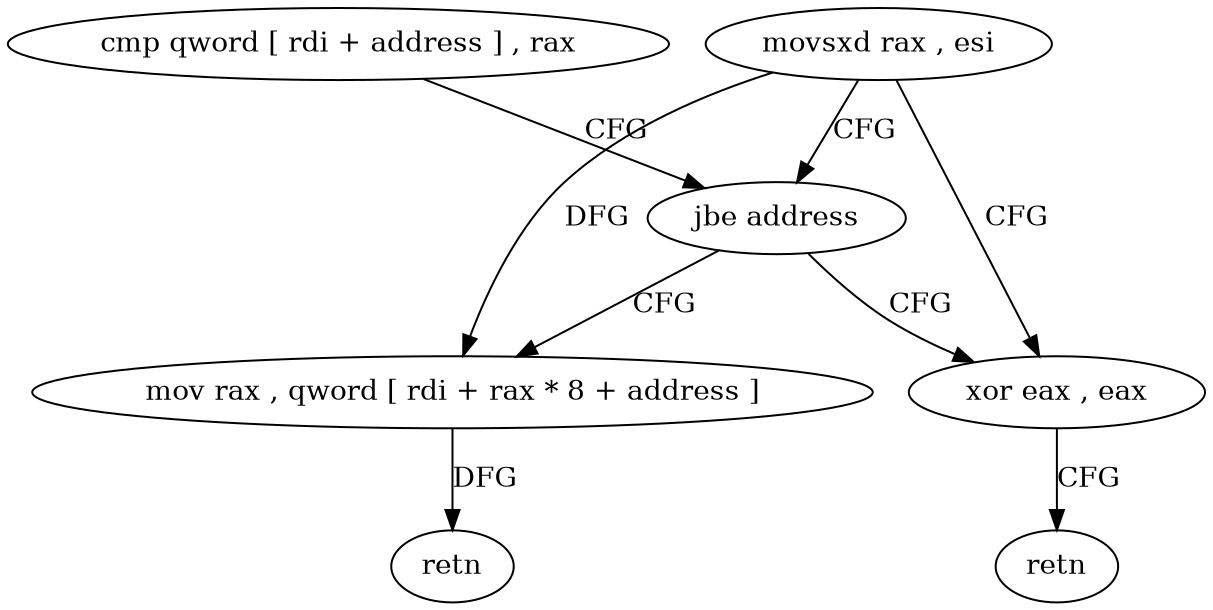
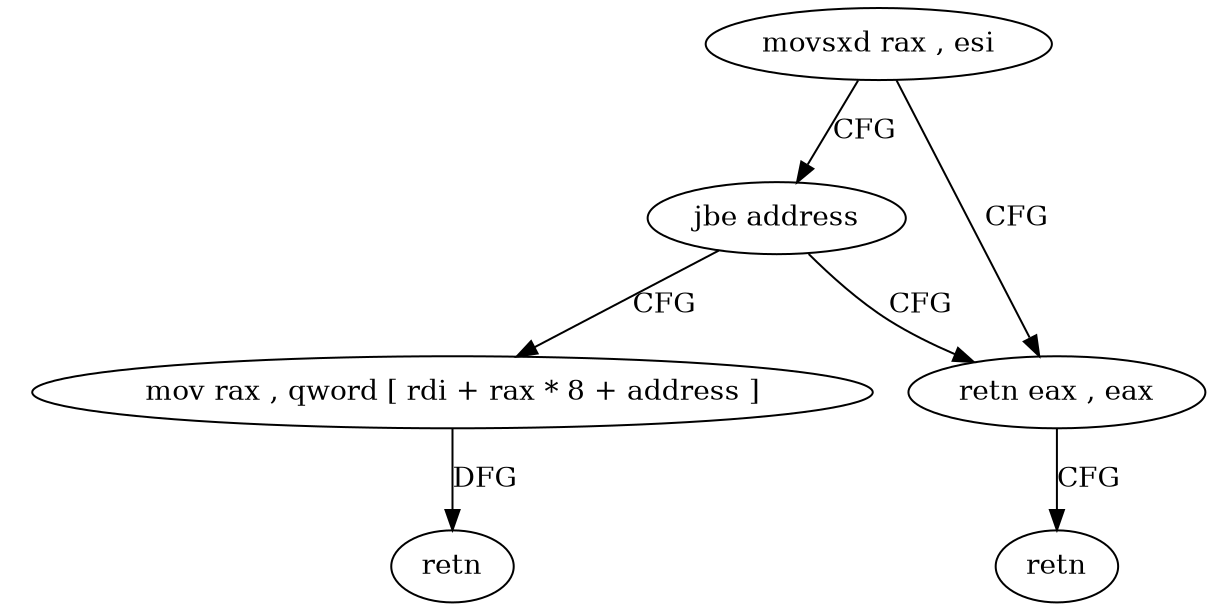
node "cmp qword [ rdi + address ] , rax": removed
edge "movsxd rax , esi" -> "mov rax , qword [ rdi + rax * 8 + address ]": removed, label "DFG"
node "xor eax , eax": label "xor eax , eax" -> "retn eax , eax"
